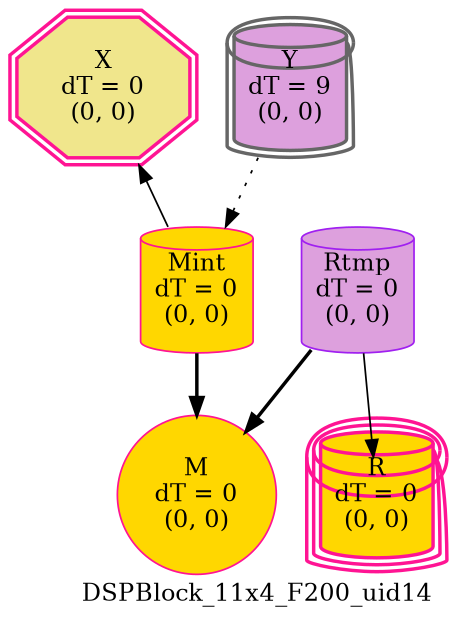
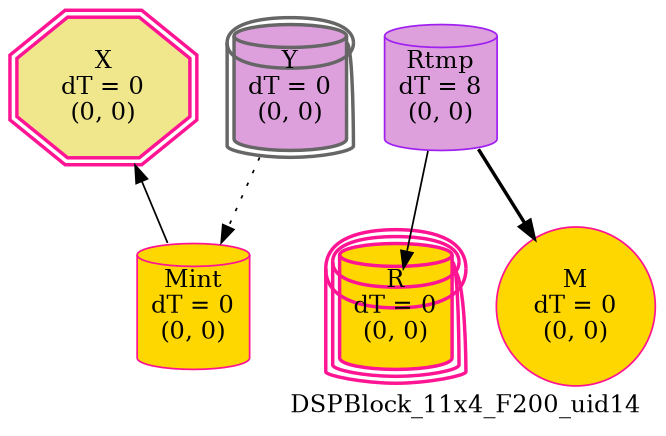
node "Y dT = 9 (0, 0)": label "Y dT = 9 (0, 0)" -> "Y dT = 0 (0, 0)"
node "Rtmp dT = 0 (0, 0)": label "Rtmp dT = 0 (0, 0)" -> "Rtmp dT = 8 (0, 0)"
edge "Mint dT = 0 (0, 0)" -> "M dT = 0 (0, 0)": removed
